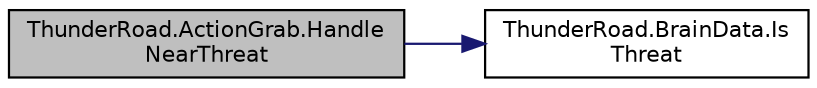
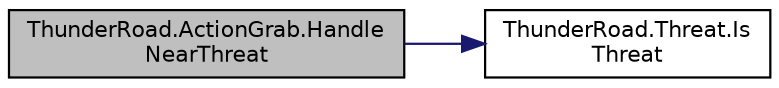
node "ThunderRoad.BrainData.Is Threat": label "ThunderRoad.BrainData.Is Threat" -> "ThunderRoad.Threat.Is Threat"
